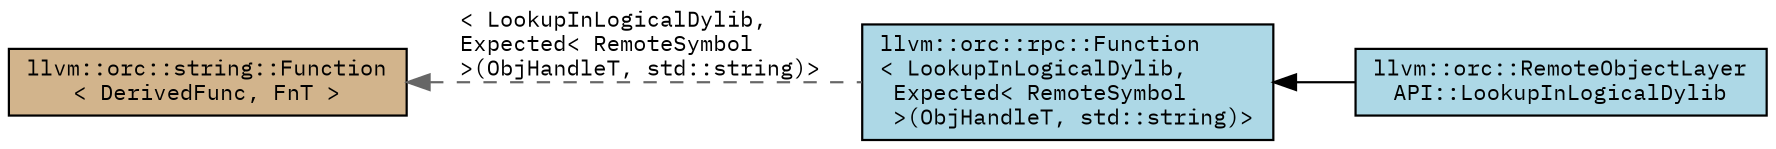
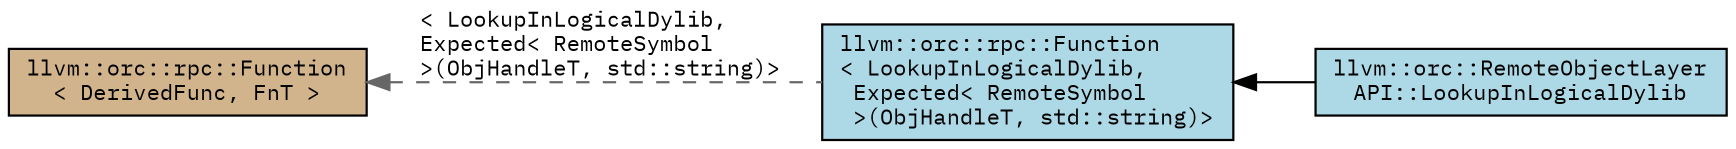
node "llvm::orc::string::Function < DerivedFunc, FnT >": label "llvm::orc::string::Function < DerivedFunc, FnT >" -> "llvm::orc::rpc::Function < DerivedFunc, FnT >"
